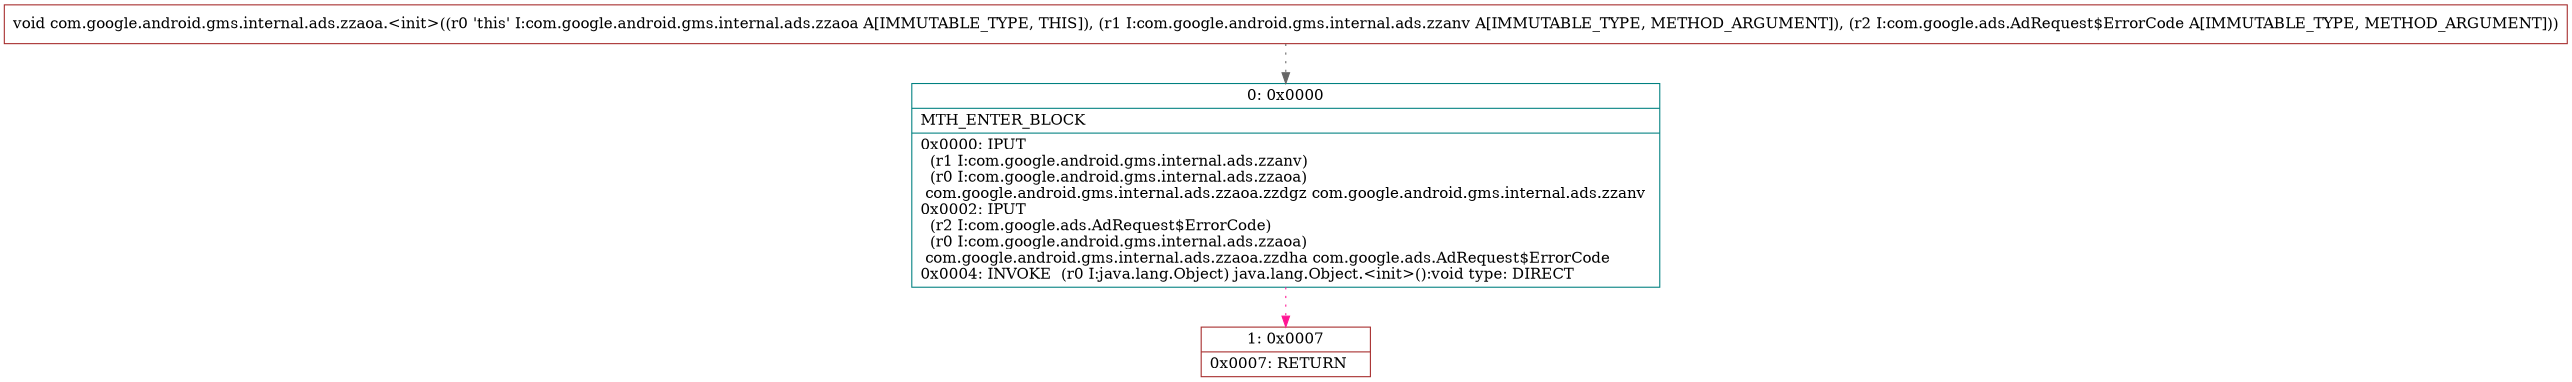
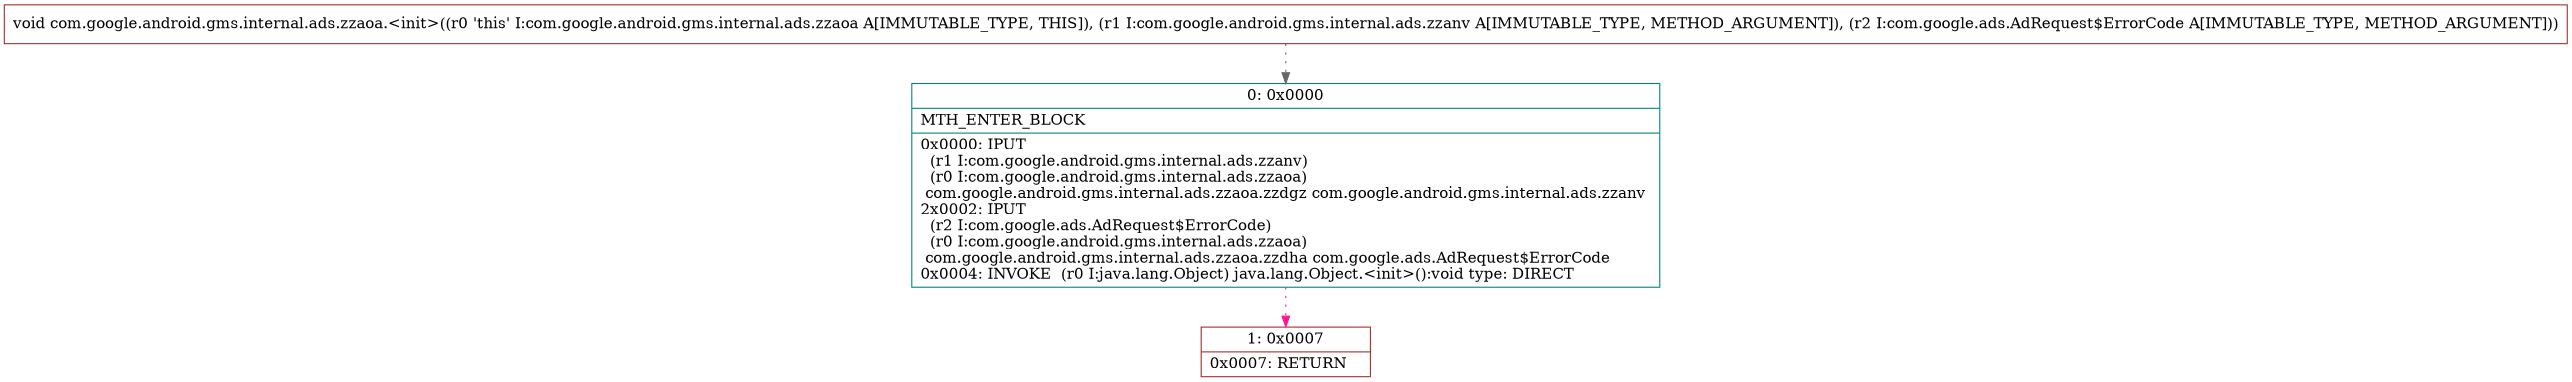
node "0: 0x0000": text "0x0002: IPUT" -> "2x0002: IPUT"
